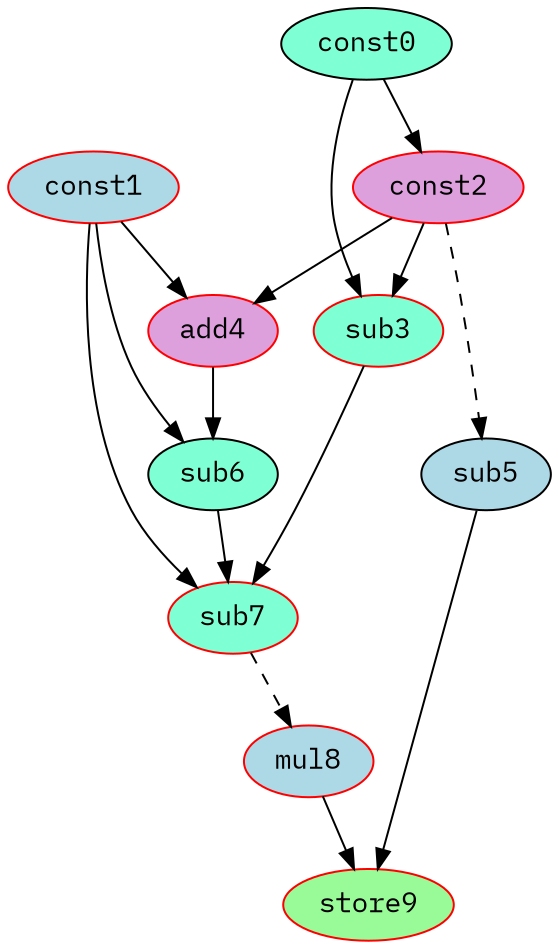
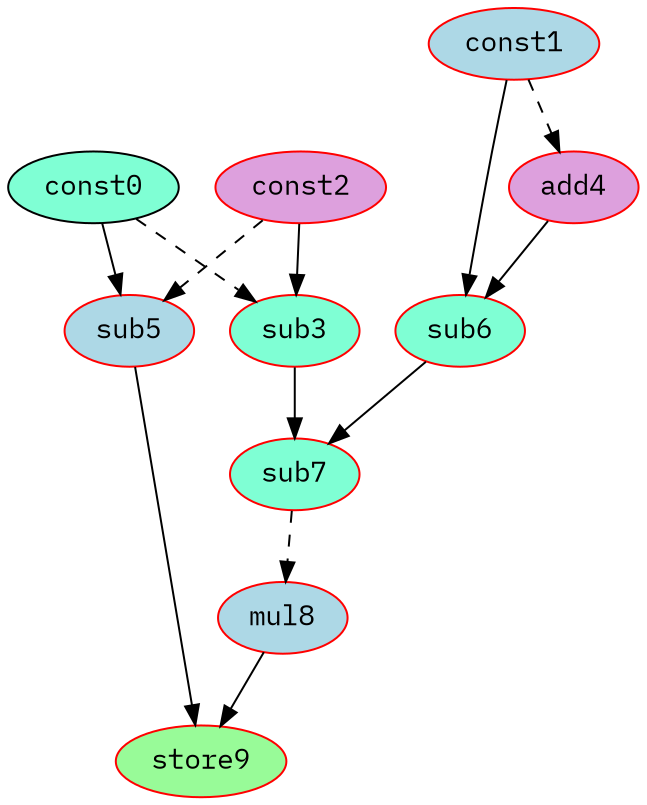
edge "const0" -> "const2": now "const0" -> "sub5"
edge "const0" -> "sub3": style solid -> dashed
edge "const1" -> "add4": style solid -> dashed
edge "const2" -> "add4": removed
edge "const1" -> "sub7": removed
node "sub6": color black -> red
node "sub5": color black -> red
